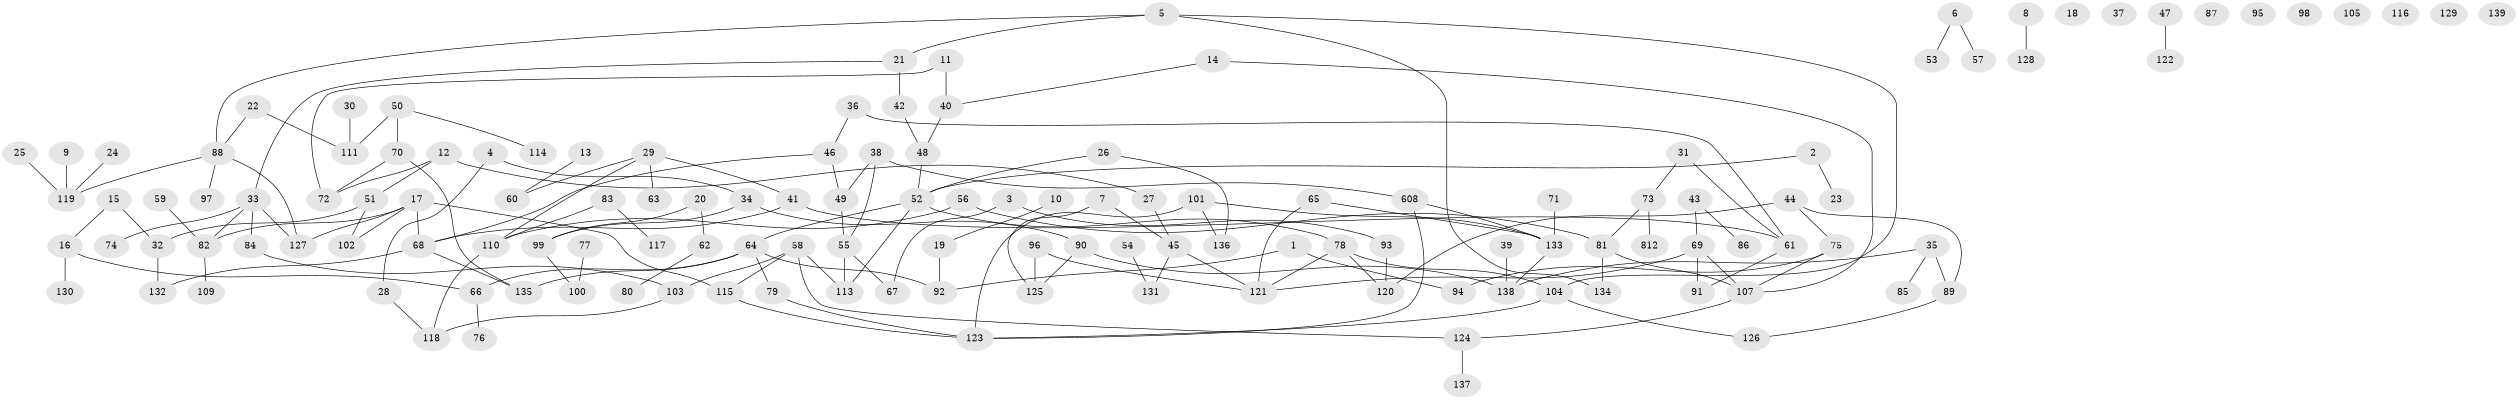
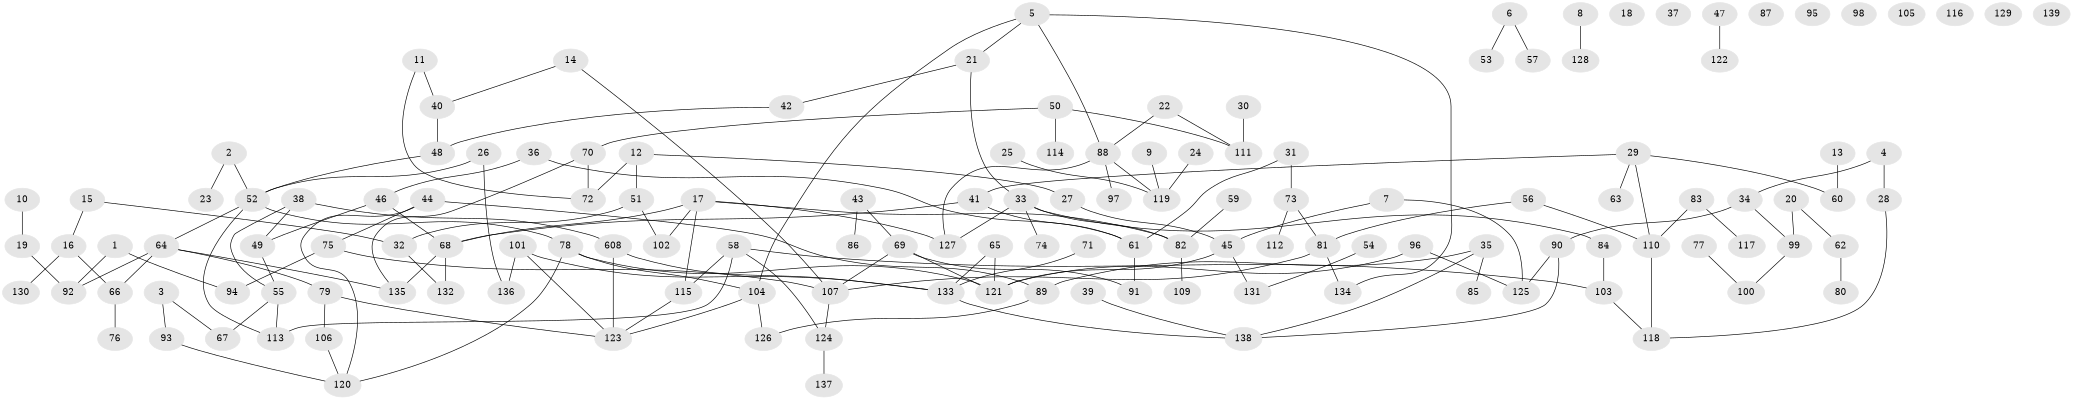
node "812": label "812" -> "112"
node "106": added
